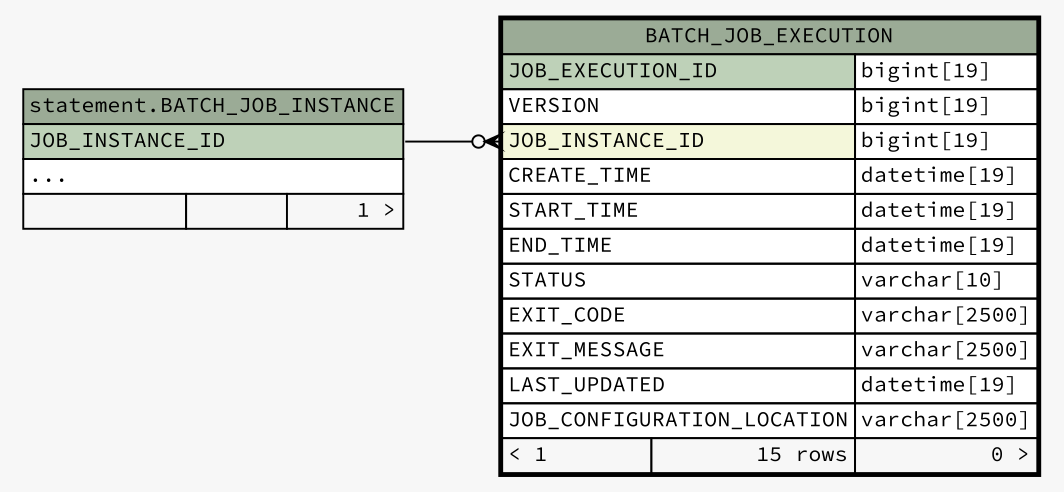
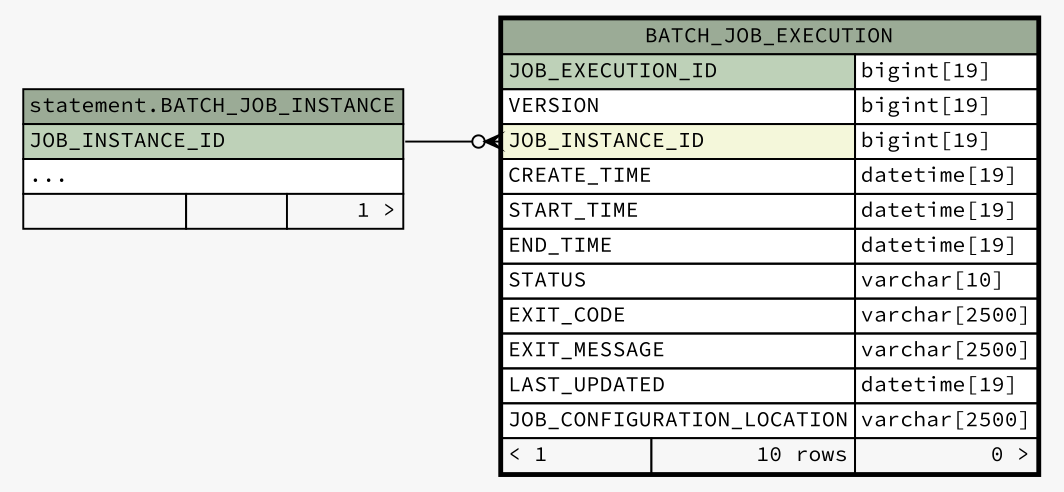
node "BATCH_JOB_EXECUTION": text "15 rows" -> "10 rows"
